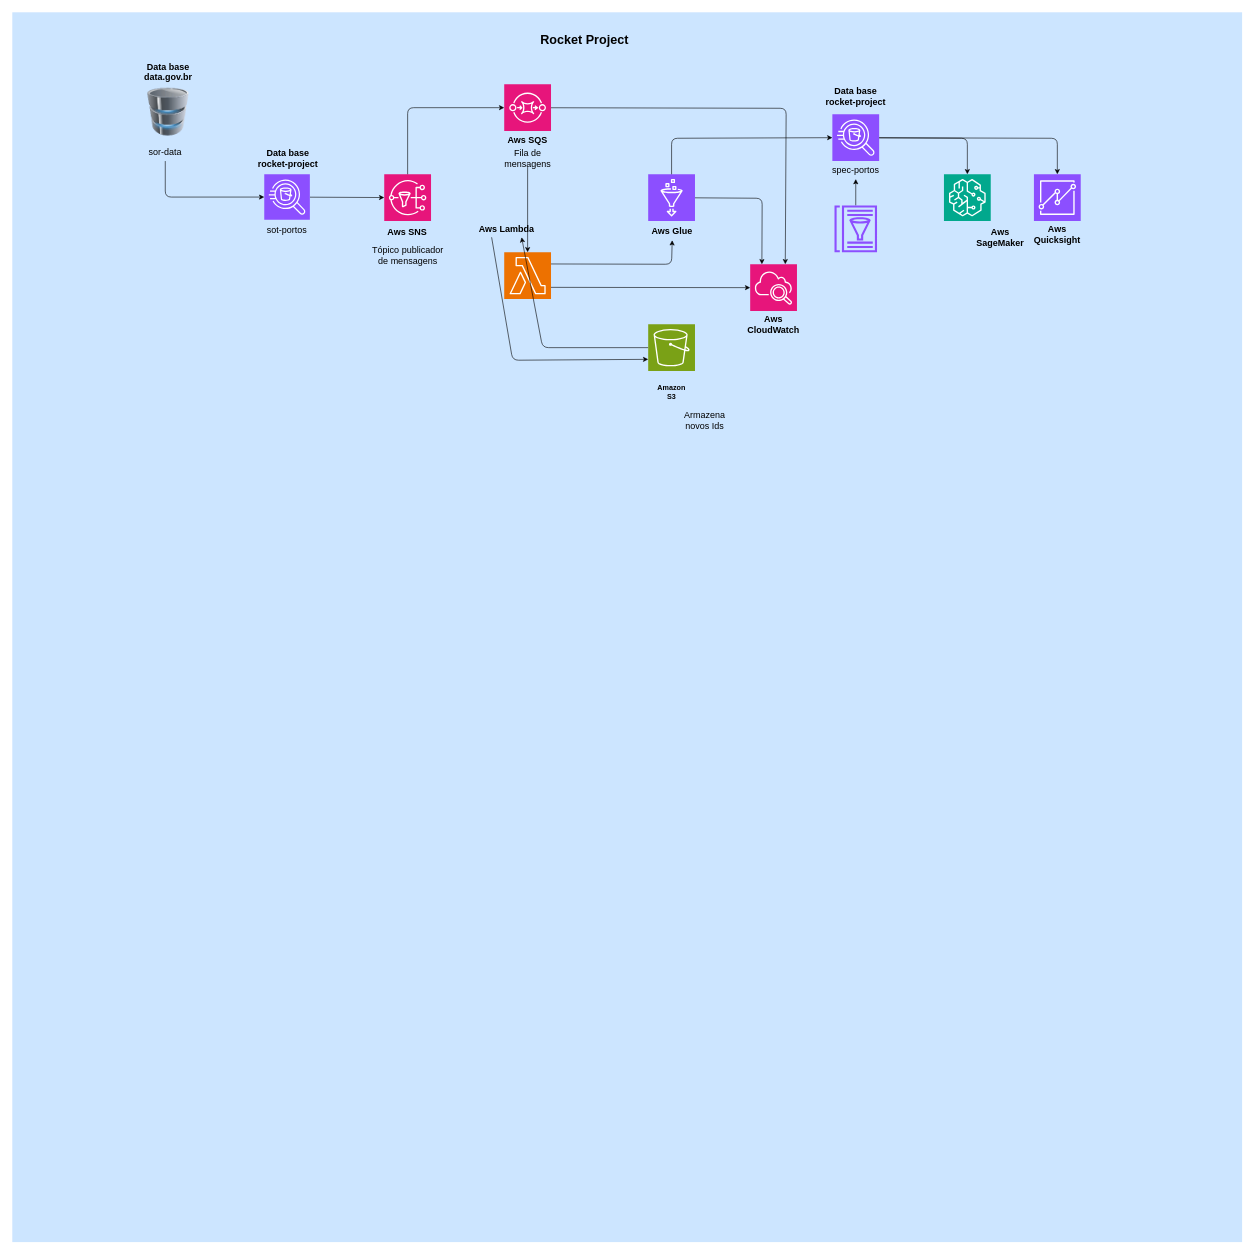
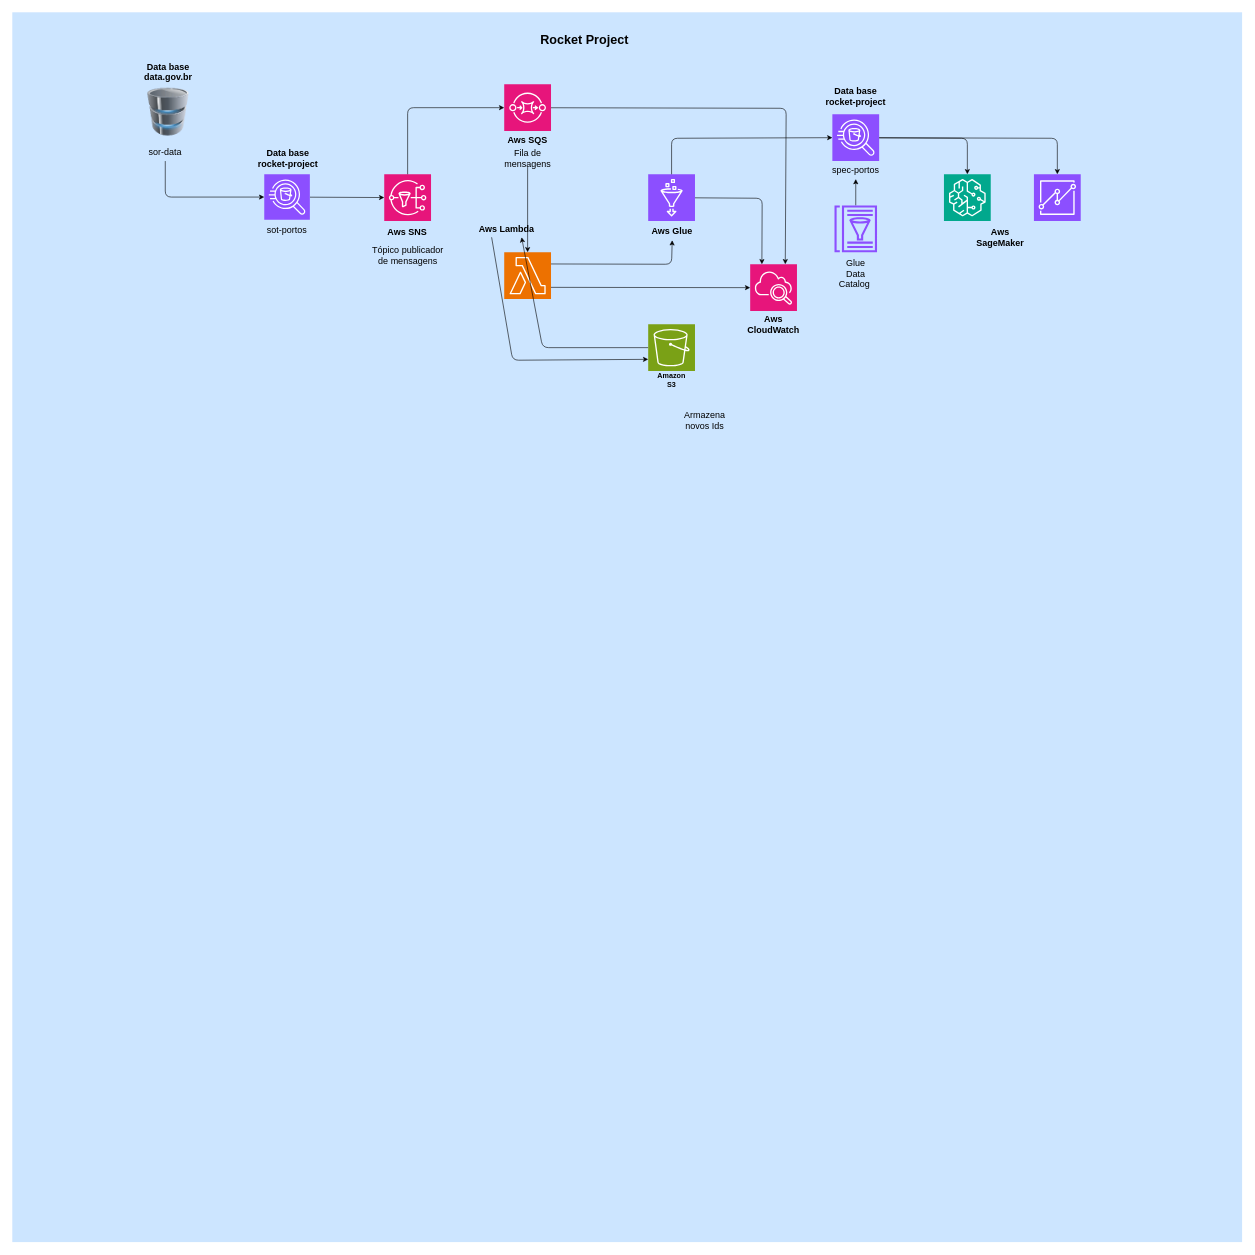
node "Aws Quicksight": removed
node "Glue Data Catalog": added
node "Amazon S3": moved (672, 392) -> (672, 380)
